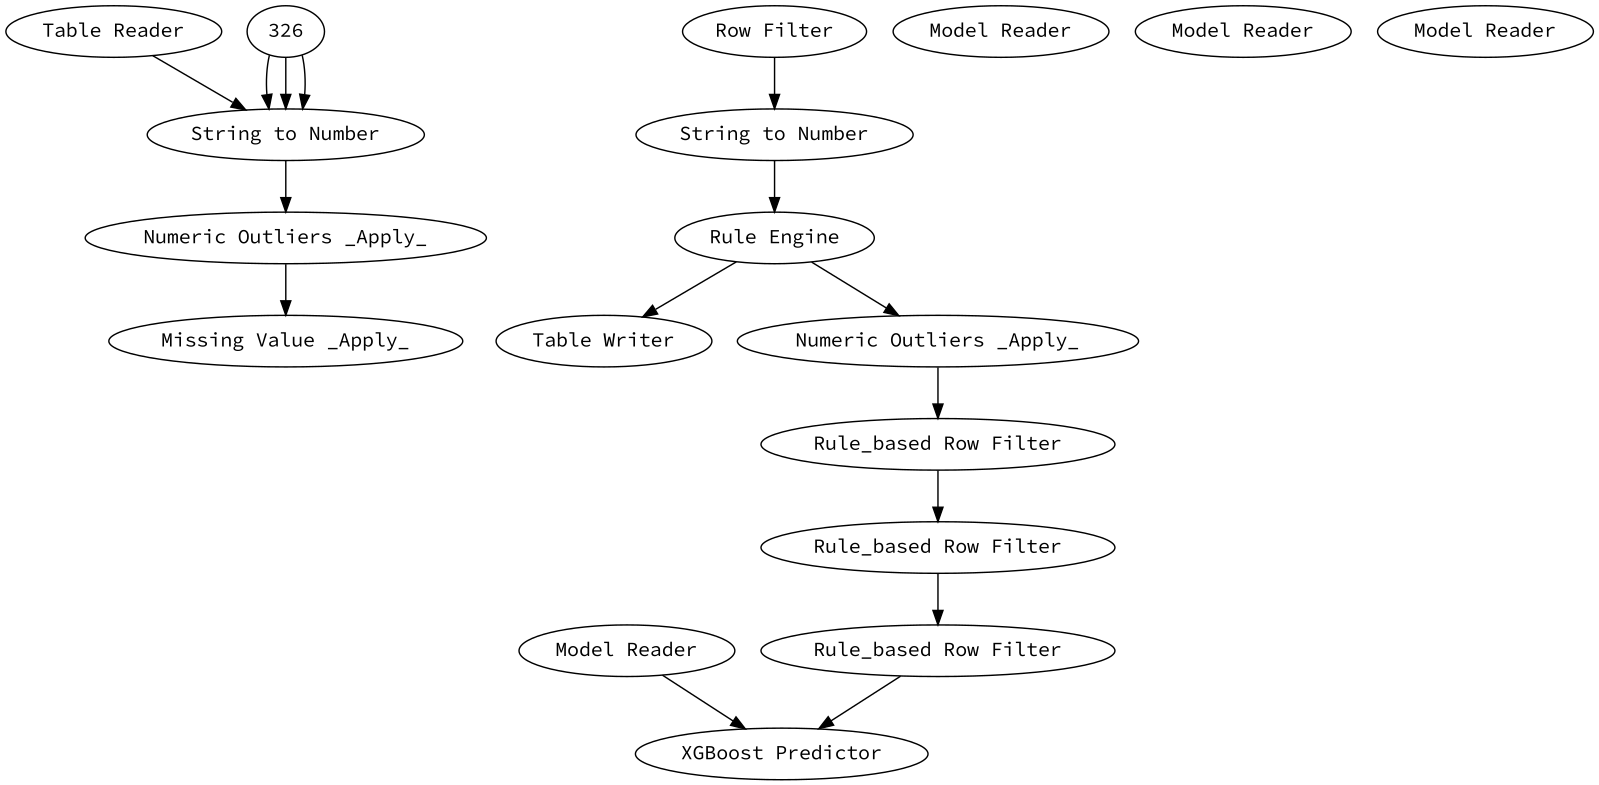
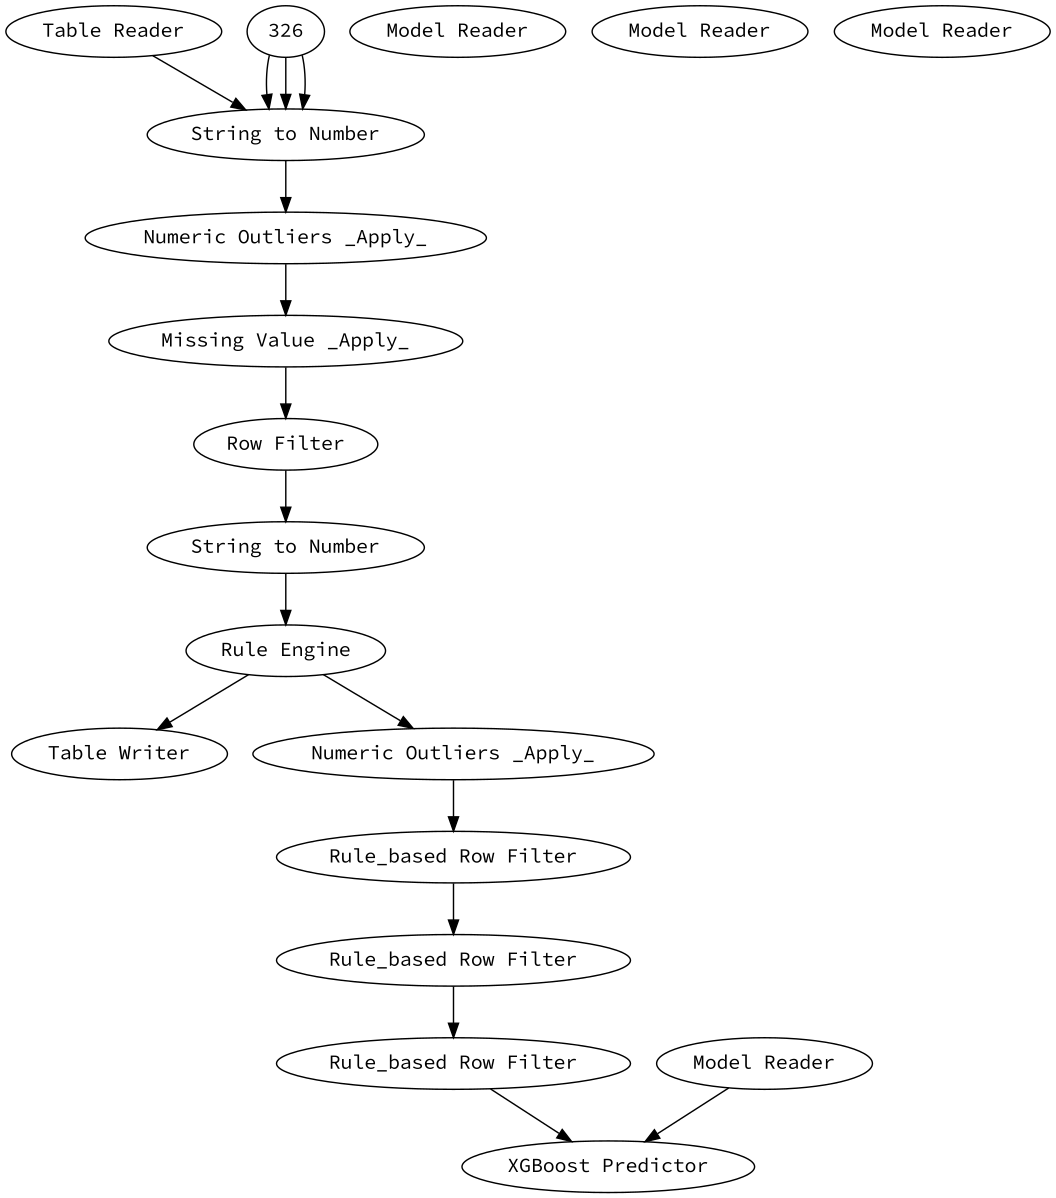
edge "Missing Value _Apply_" -> "Row Filter": added
